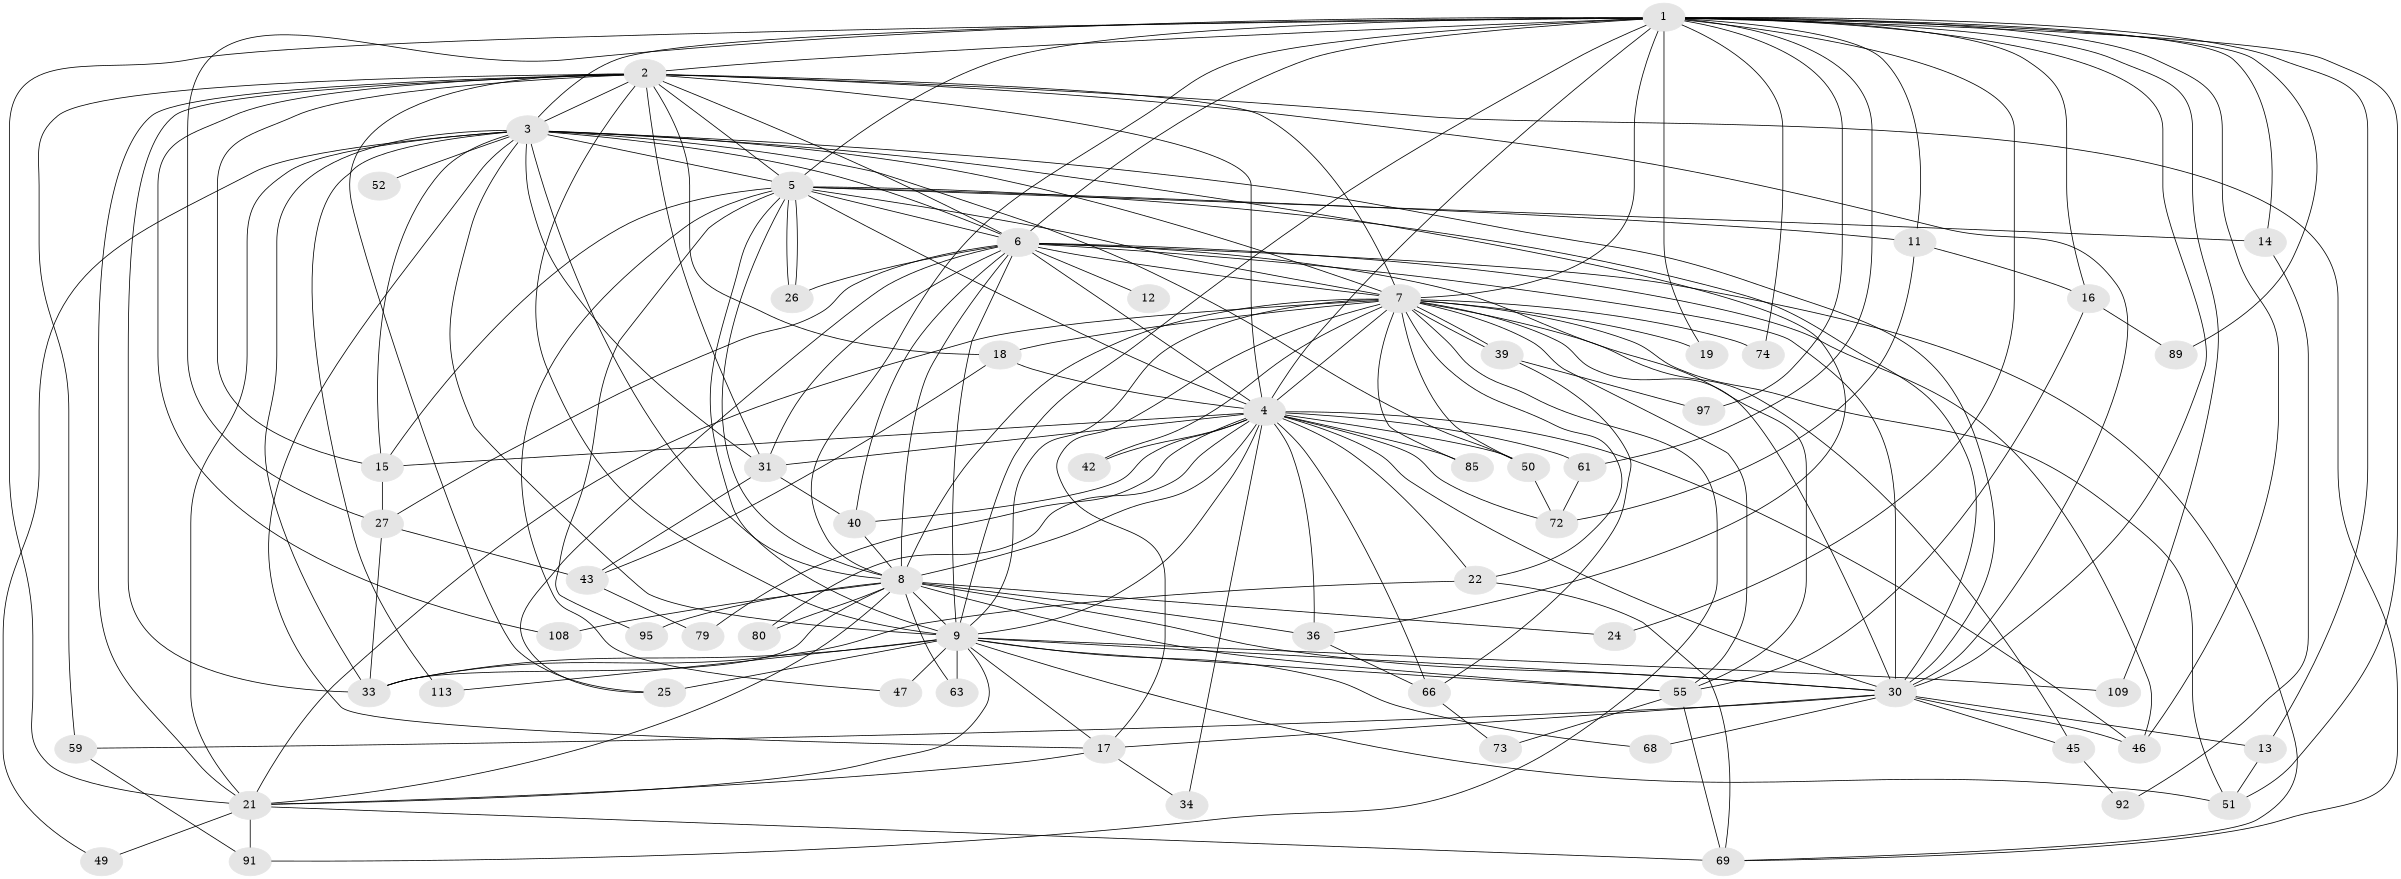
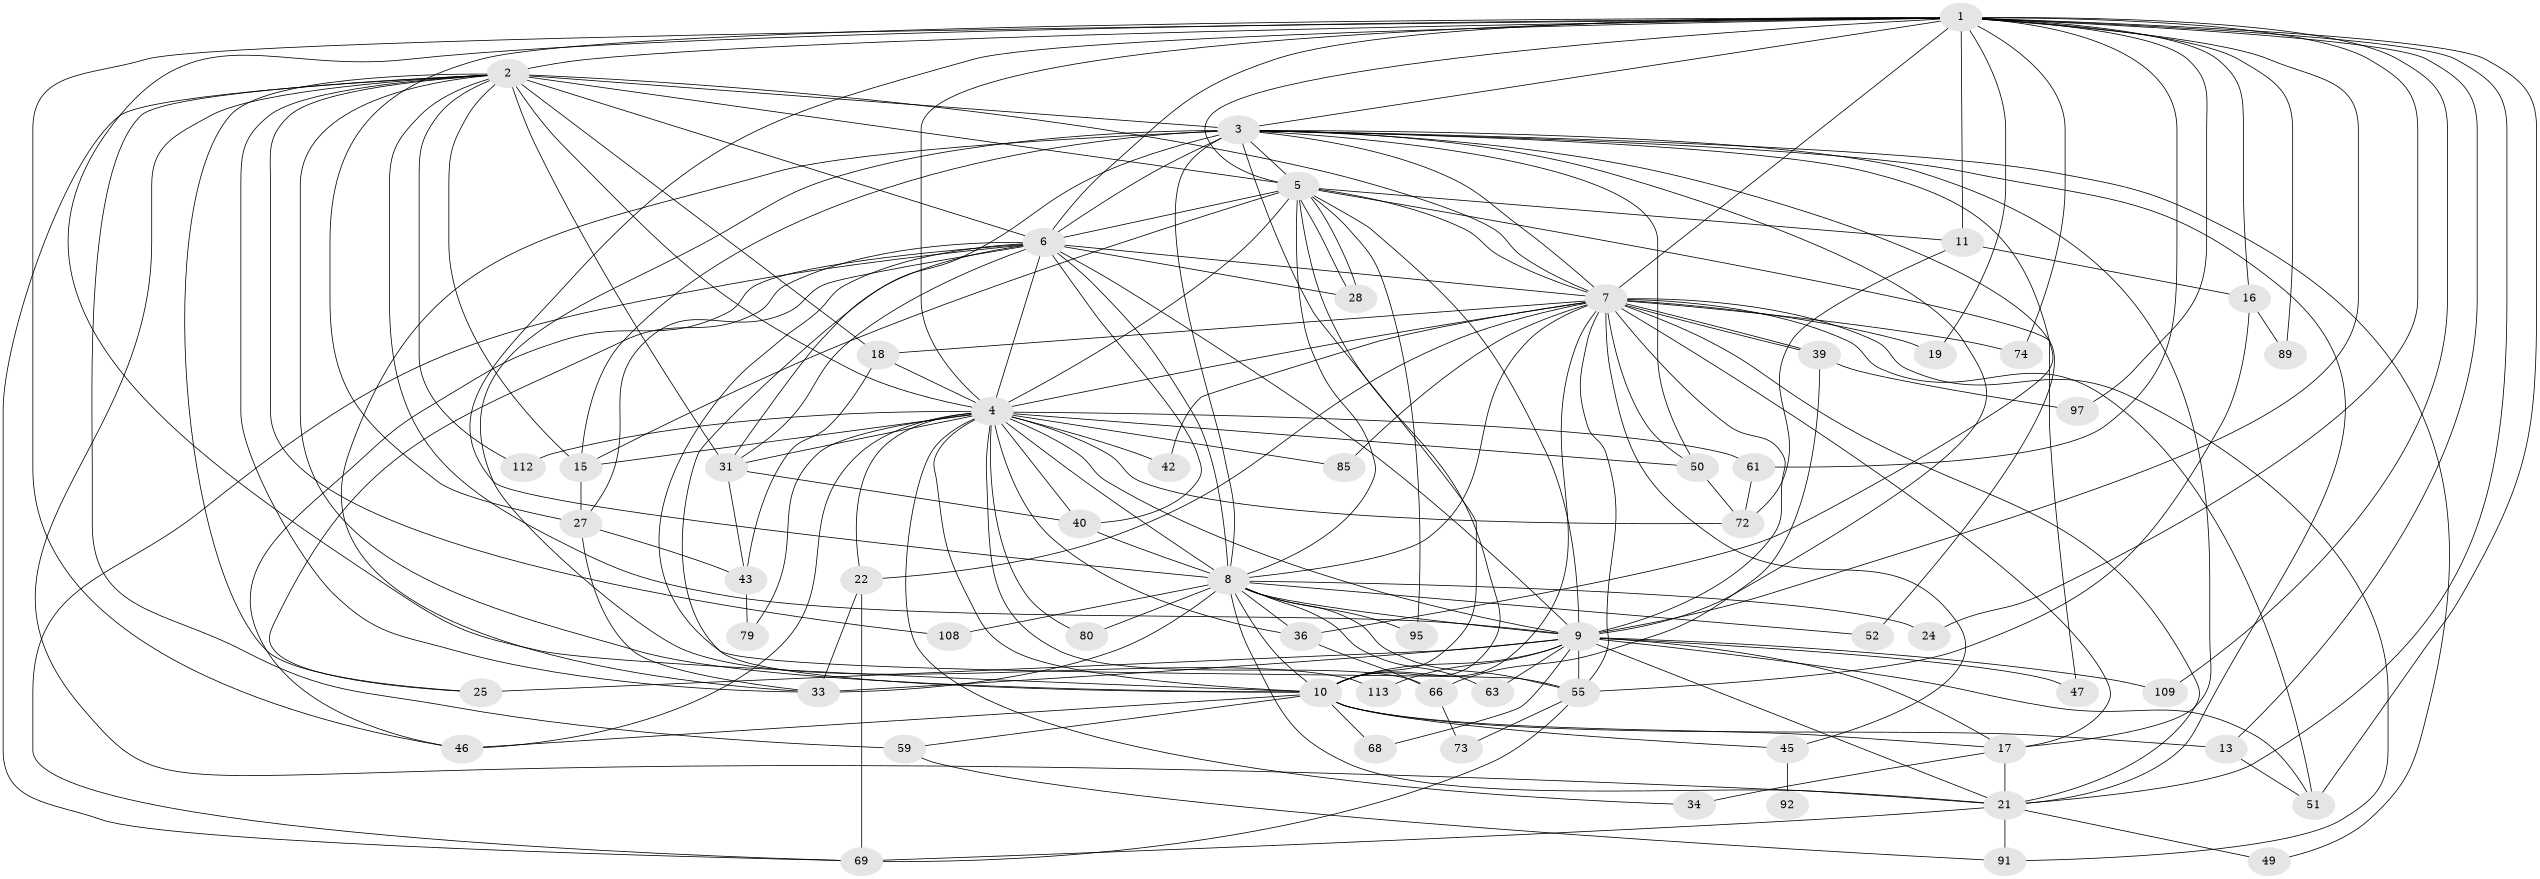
node "14": removed
node "26": label "26" -> "28"
node "12": removed
node "112": added
edge "8" -- "52": added
node "30": label "30" -> "10"
